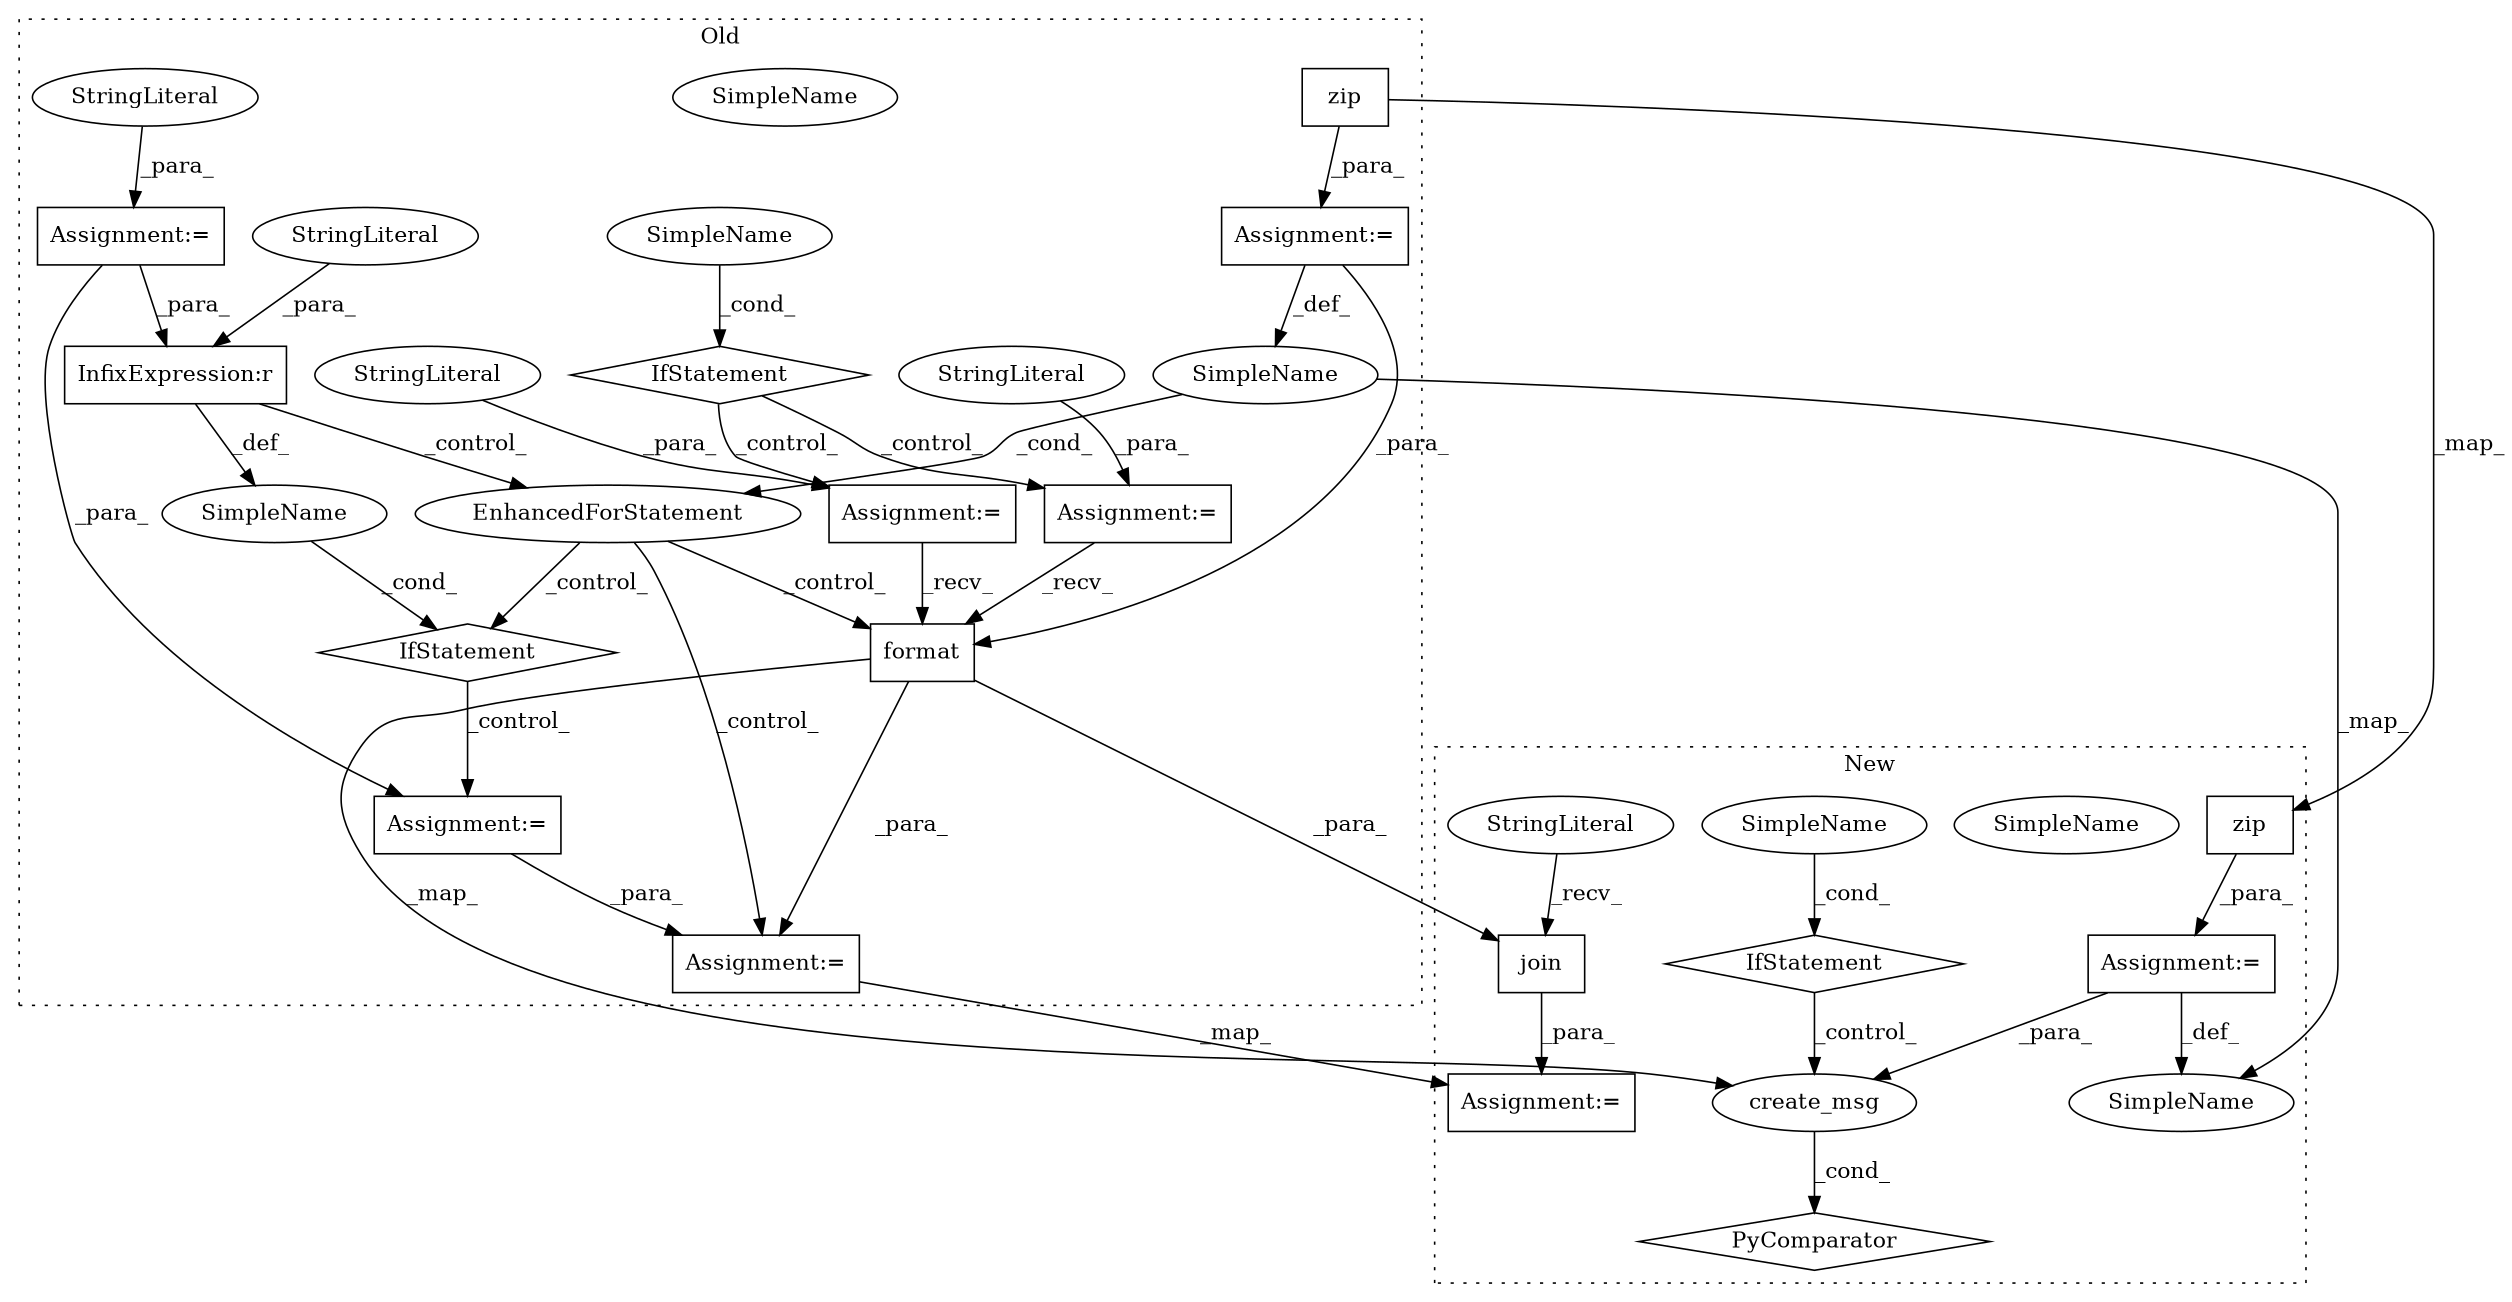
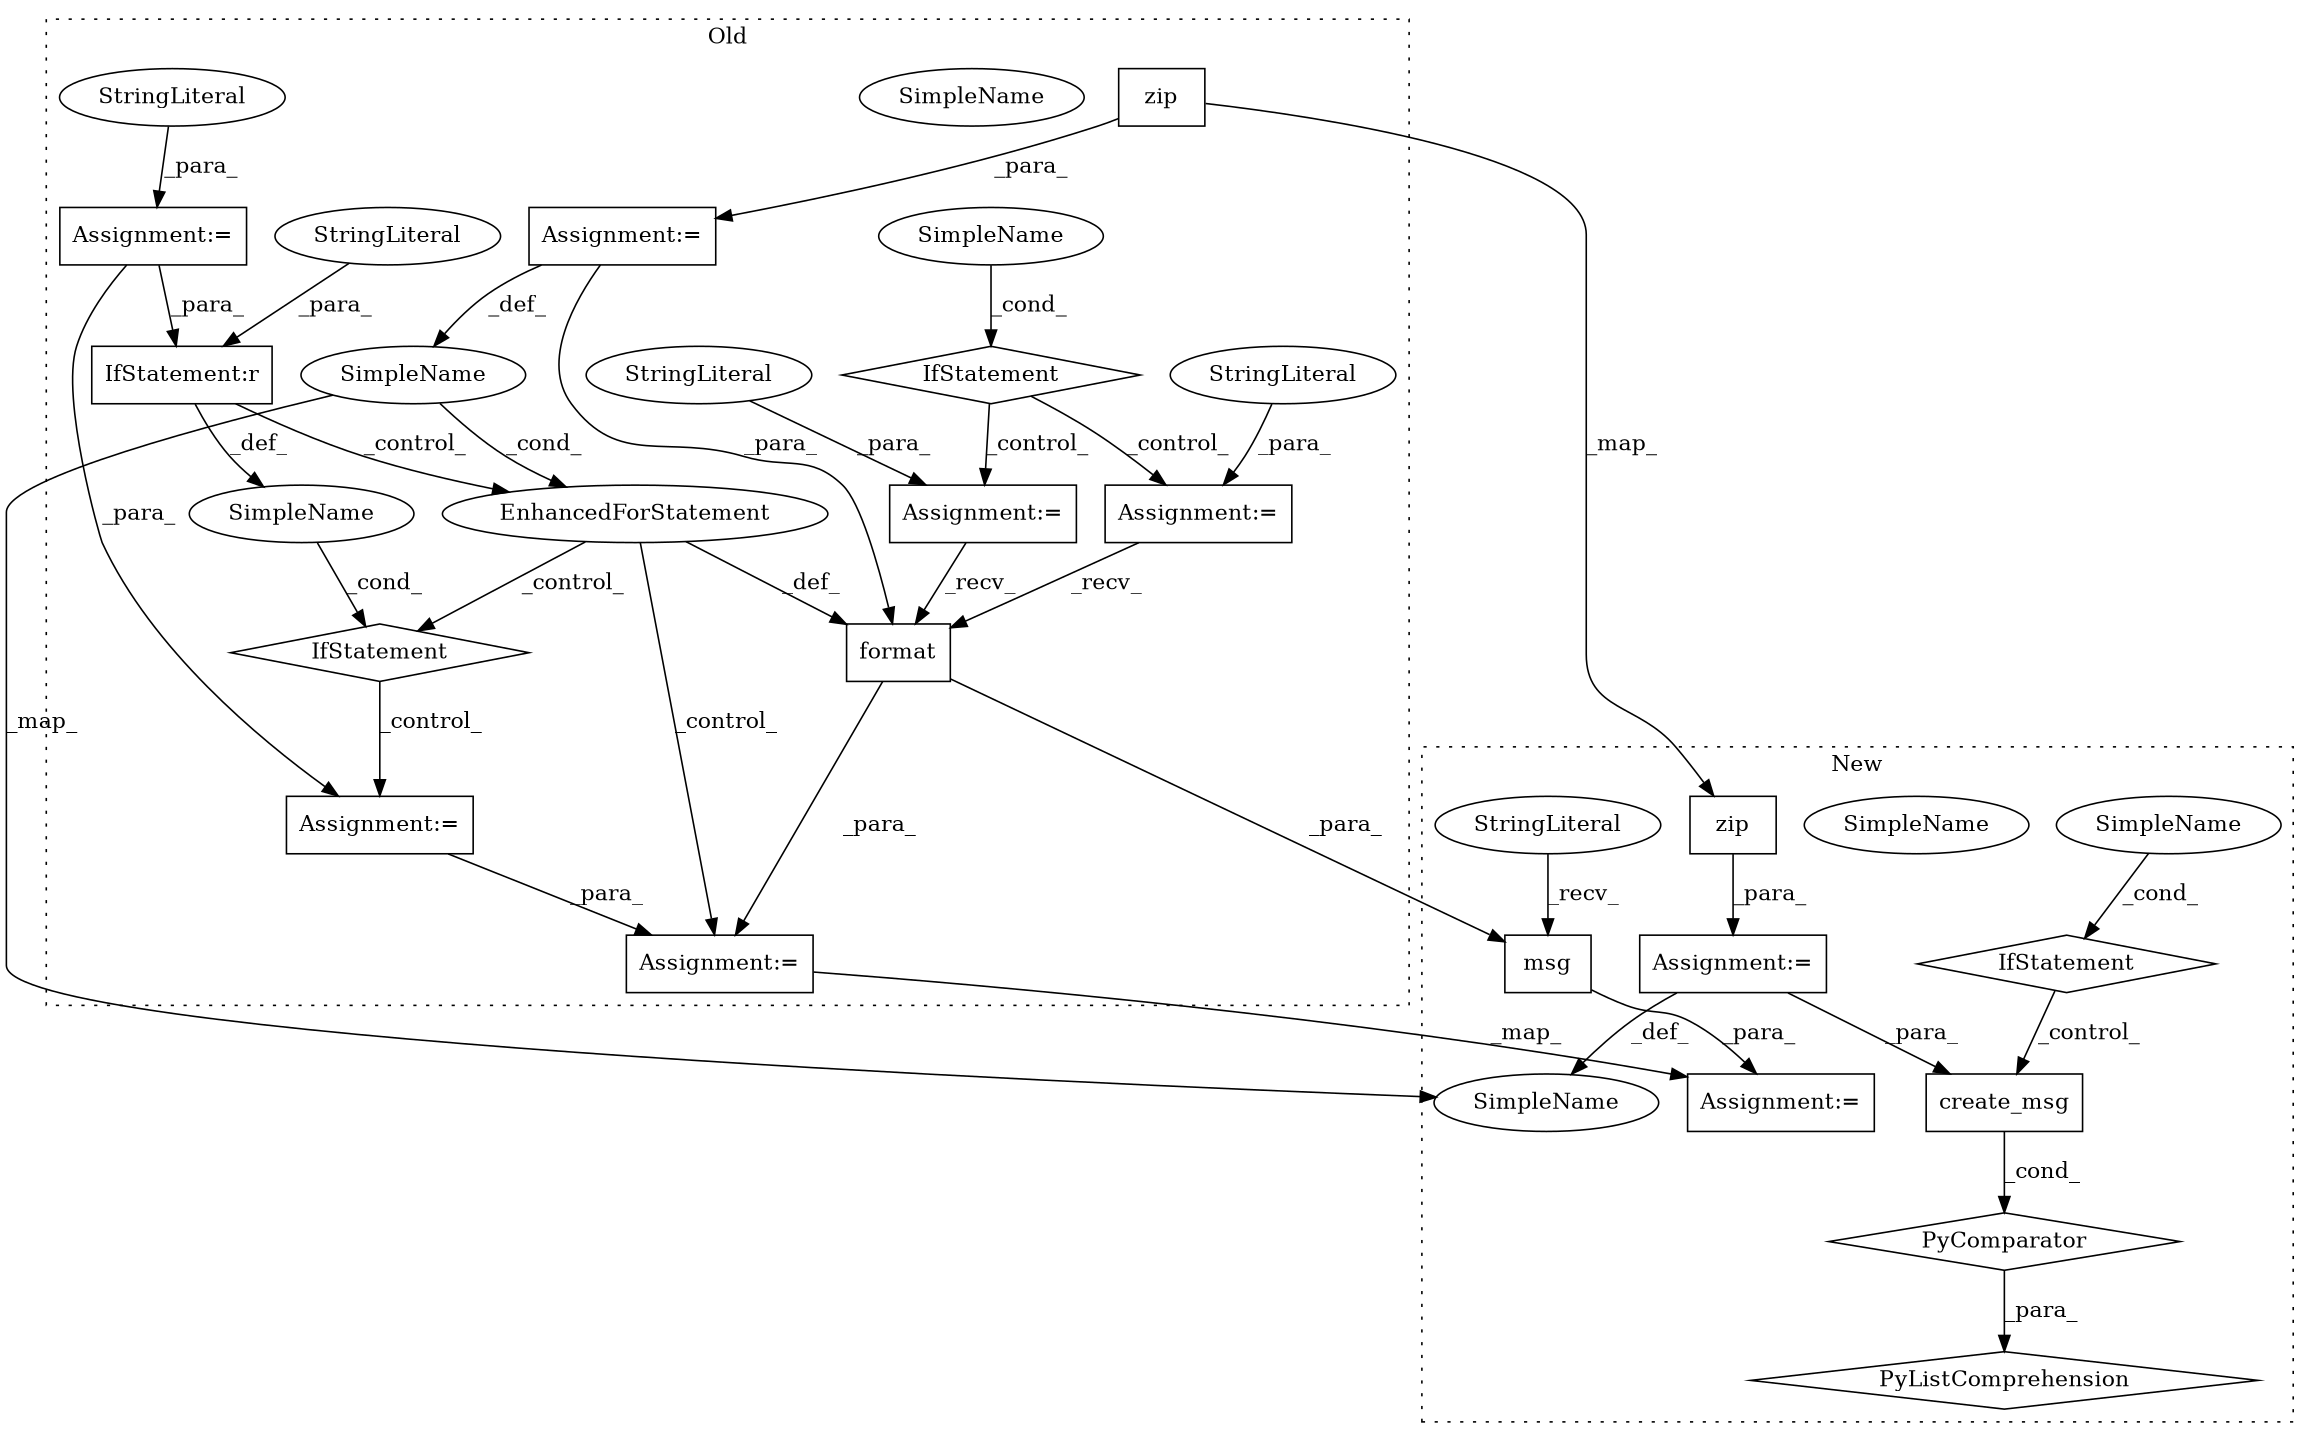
node "InfixExpression:r": label "InfixExpression:r" -> "IfStatement:r"
edge "EnhancedForStatement" -> "format": label "_control_" -> "_def_"
node "join": label "join" -> "msg"
edge "format" -> "create_msg": removed, label "_map_"
node "create_msg": shape ellipse -> box
node "PyListComprehension": added
